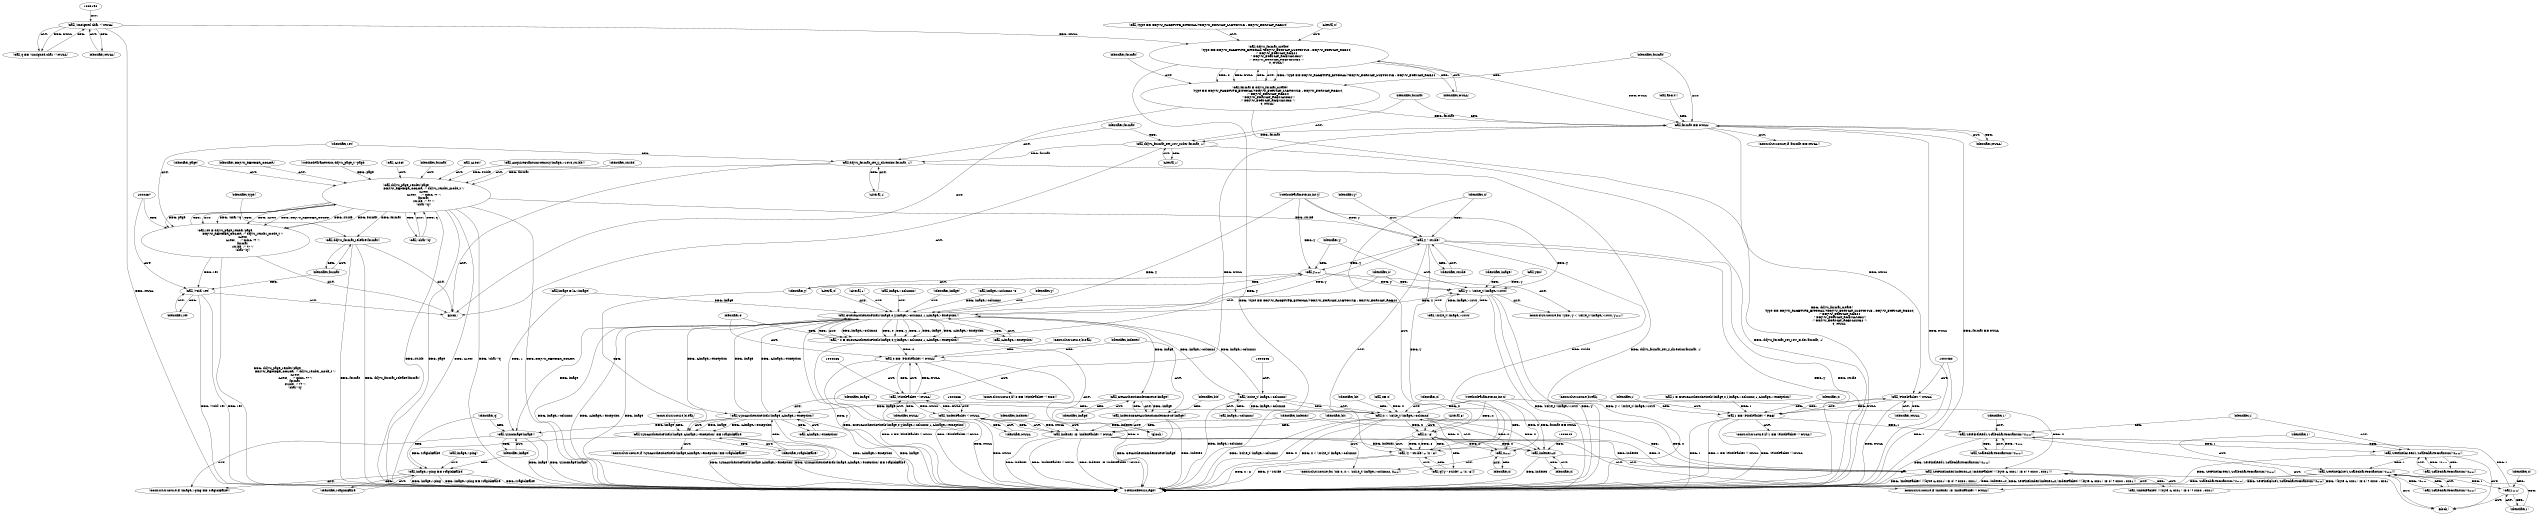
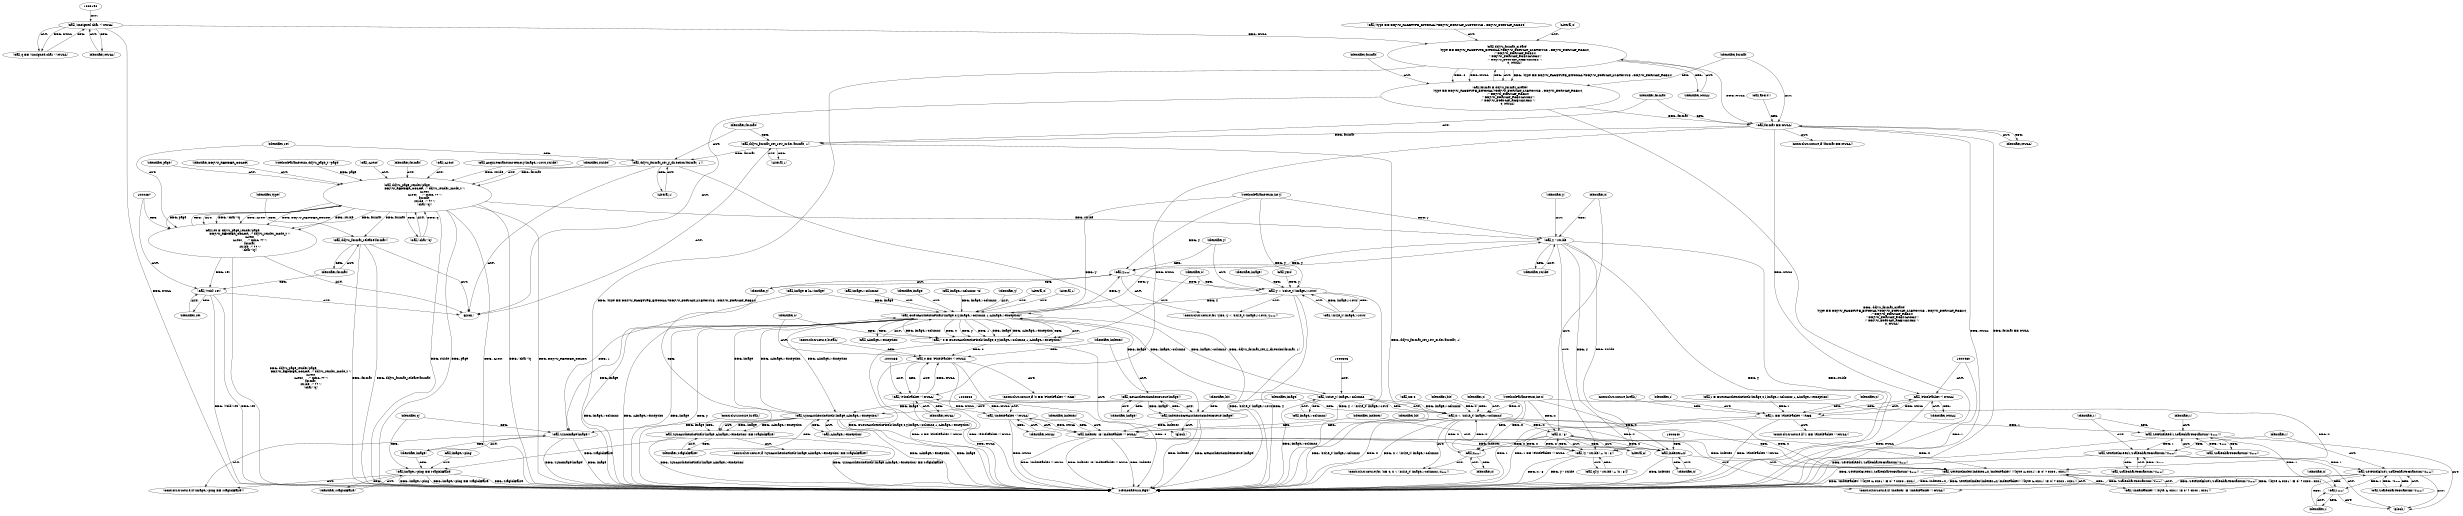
edge "(MethodParameterIn,int x)" -> "(Call,indexes+x)": label "DDG: format == NULL" -> "DDG: x"
edge "(Call,x / 8)" -> "(Call,q[(y * stride) + (x / 8)])": now "(Call,x / 8)" -> "(Literal,8)"
